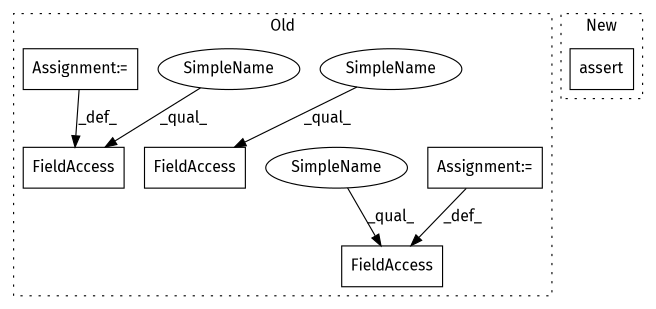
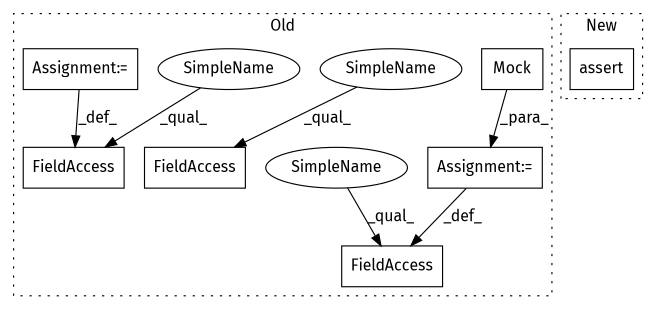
node "Mock": added
